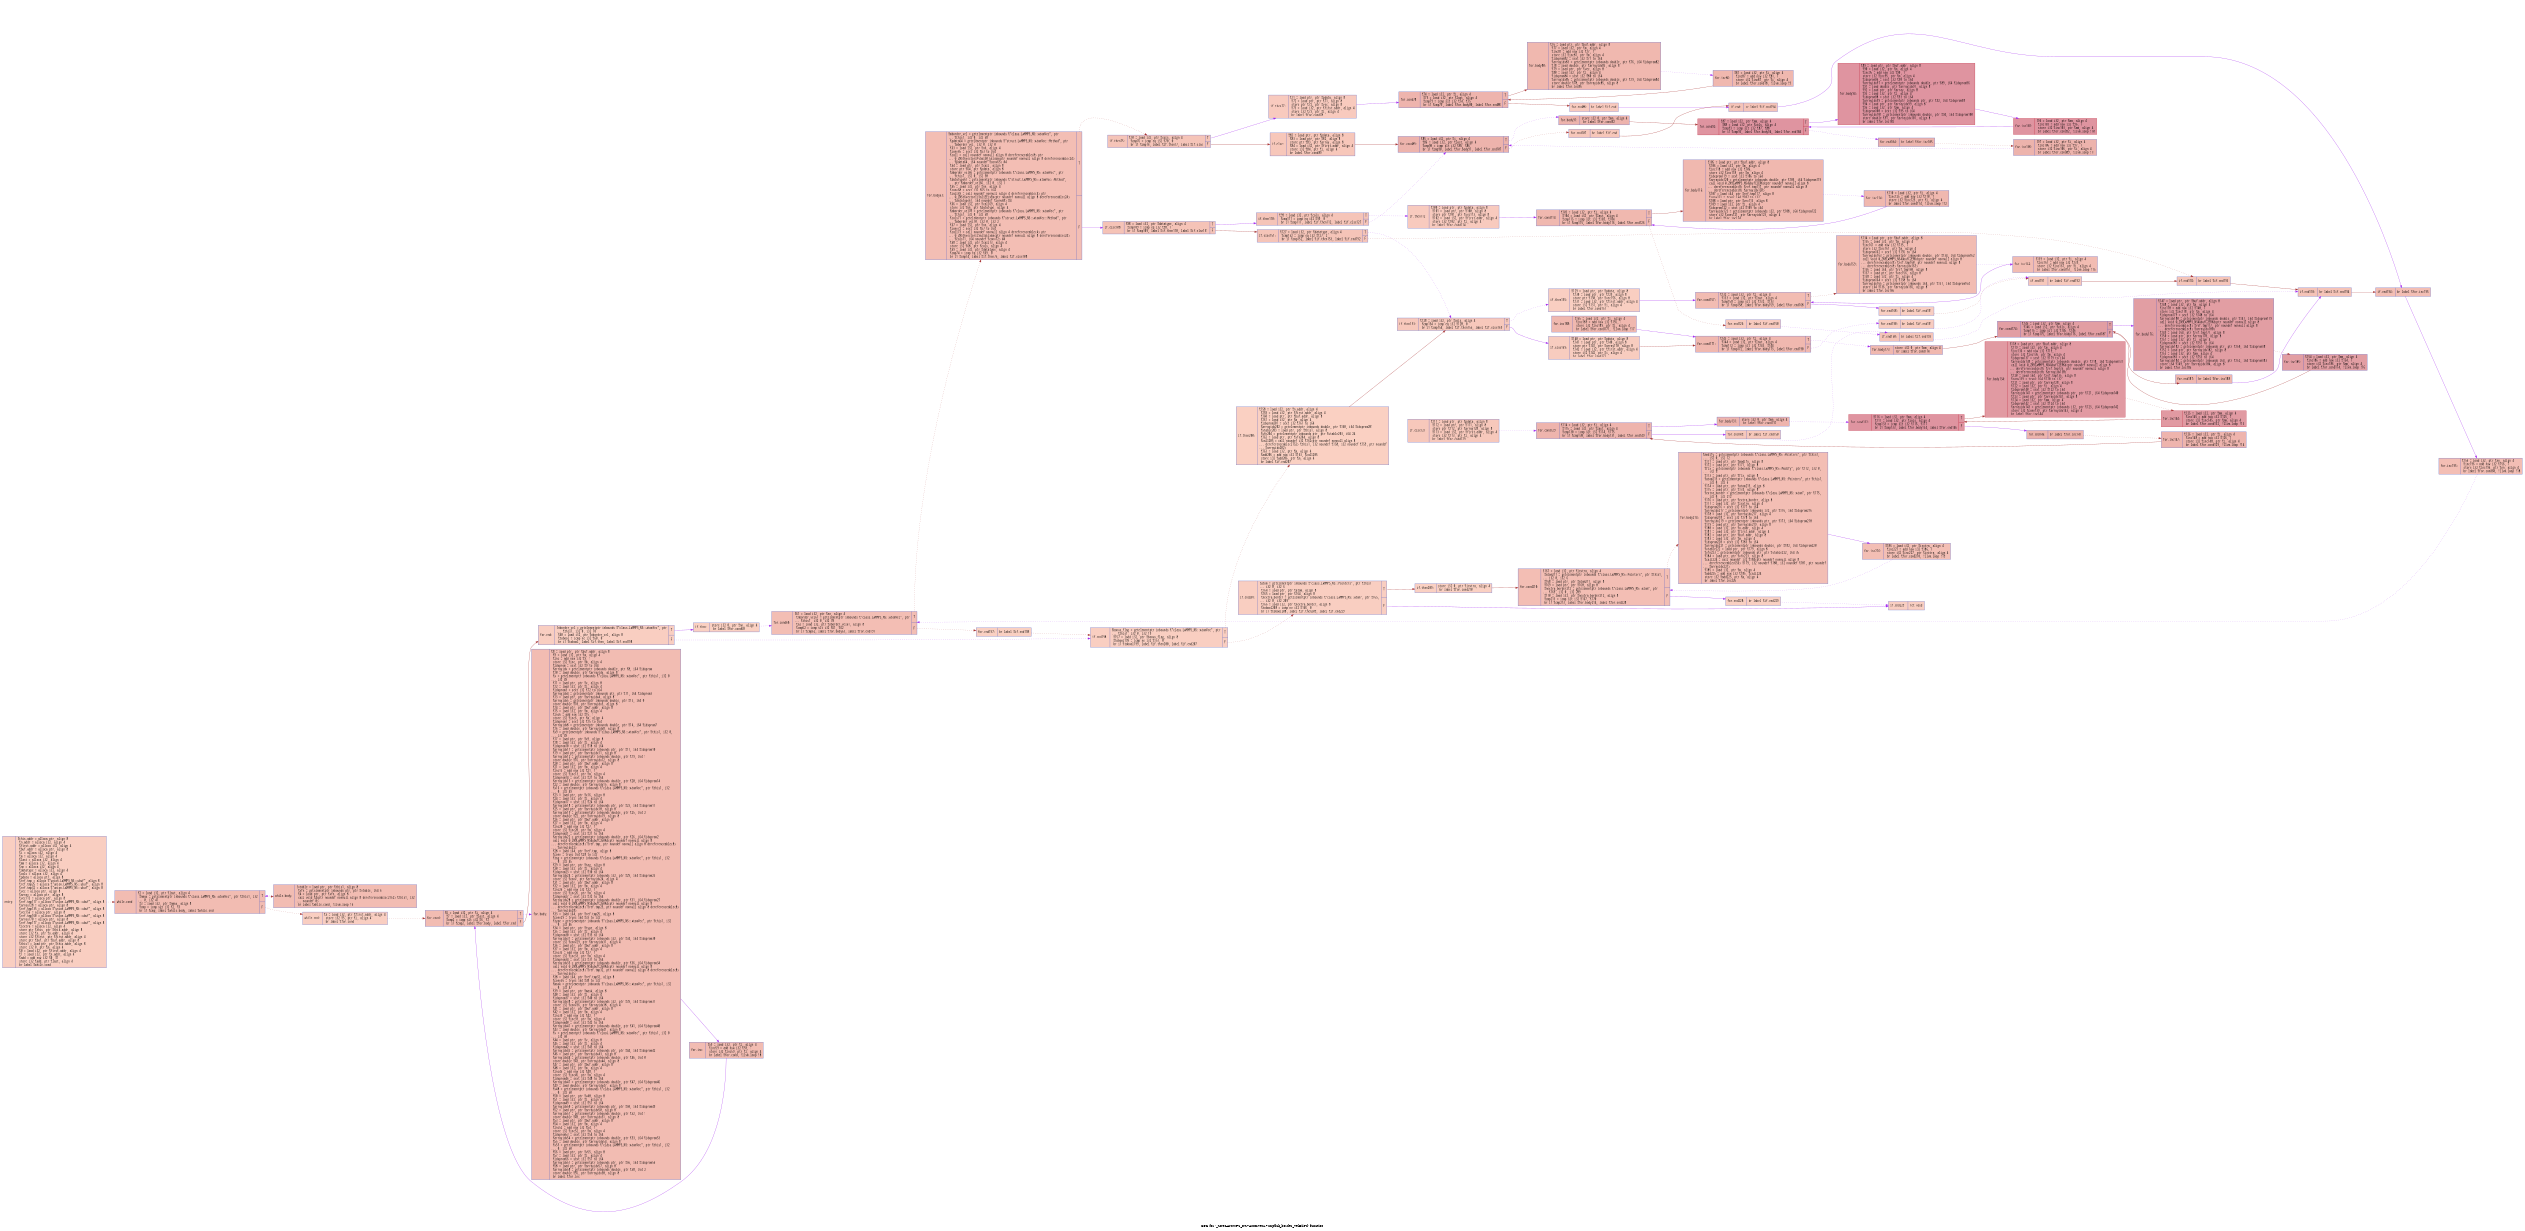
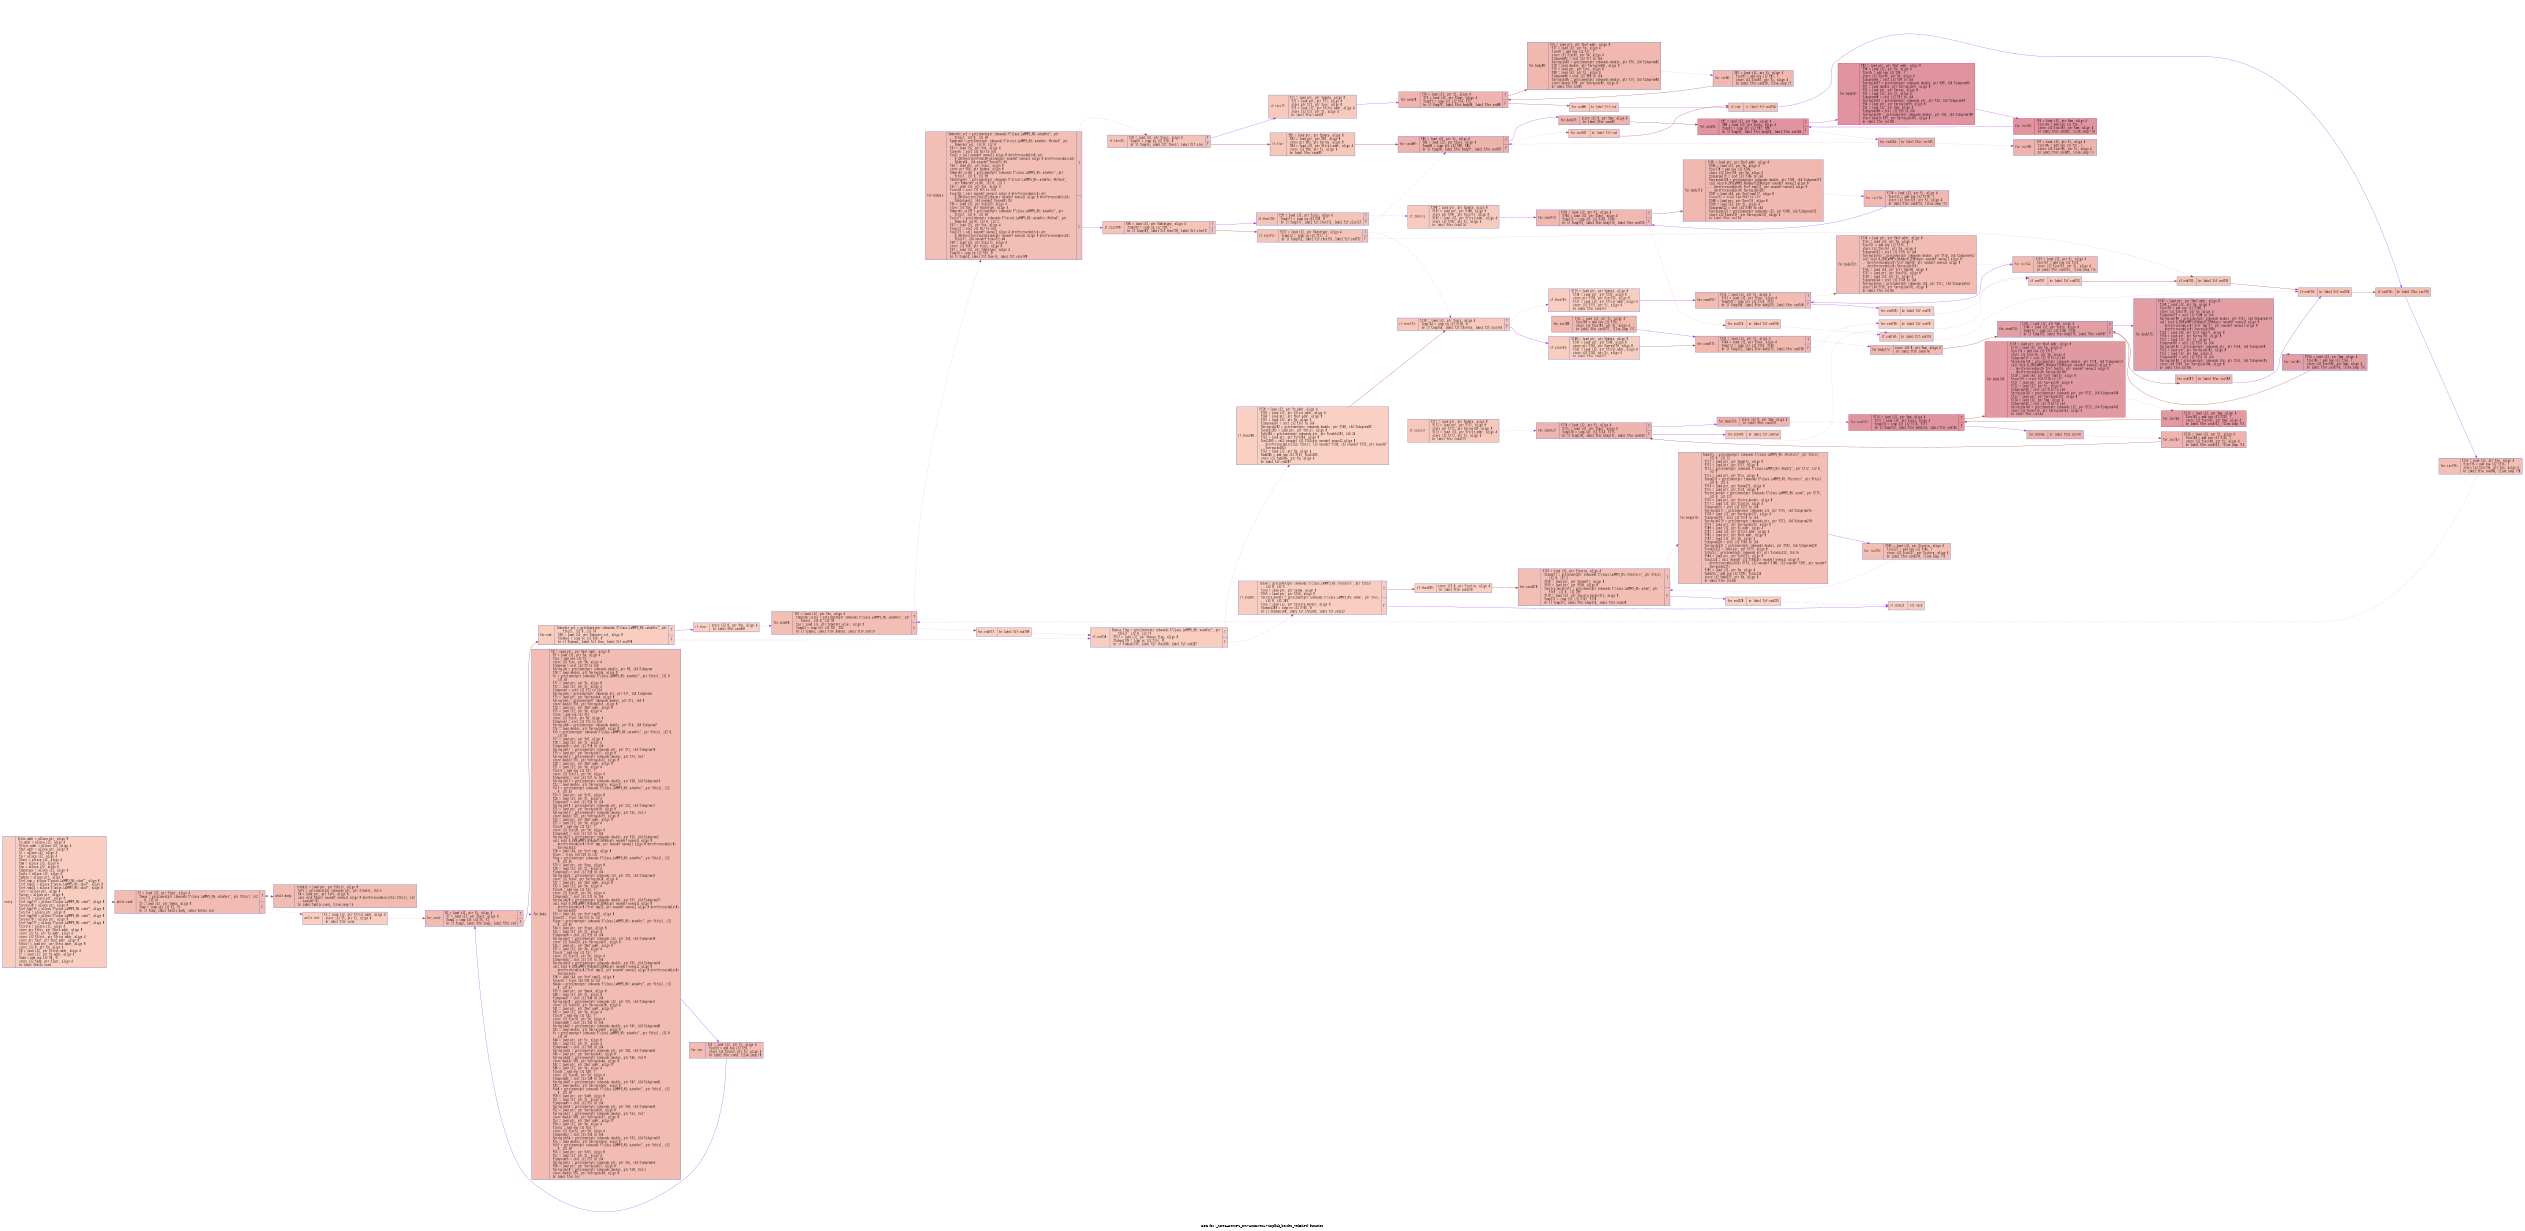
edge "for.cond89:" -> "for.body91:": style dotted -> solid
edge "for.inc105:" -> "for.cond89:": now "for.end104:" -> "for.cond89:"
